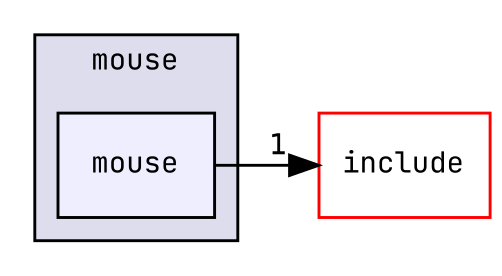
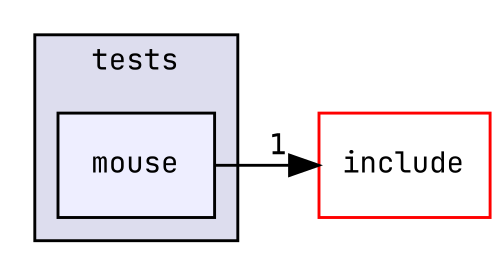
cluster "mouse": label "mouse" -> "tests"
